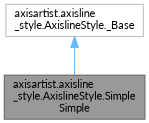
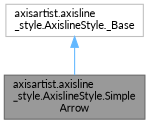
node "axisartist.axisline _style.AxislineStyle.Simple Simple": label "axisartist.axisline _style.AxislineStyle.Simple Simple" -> "axisartist.axisline _style.AxislineStyle.Simple Arrow"
